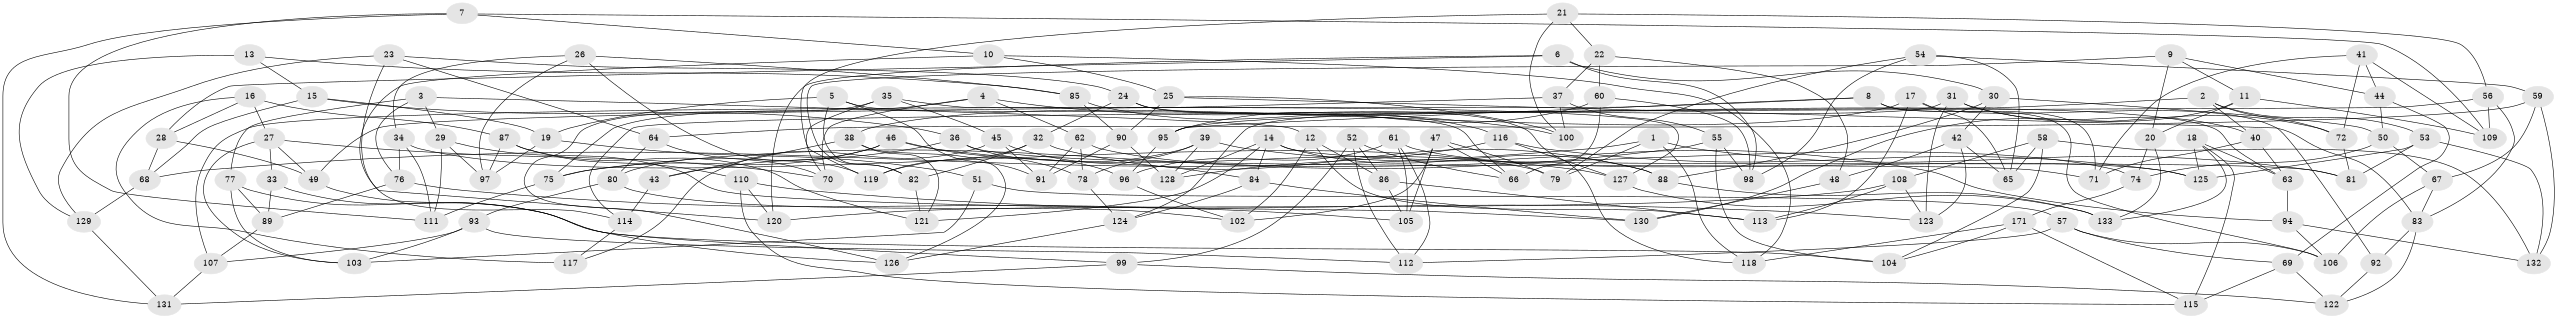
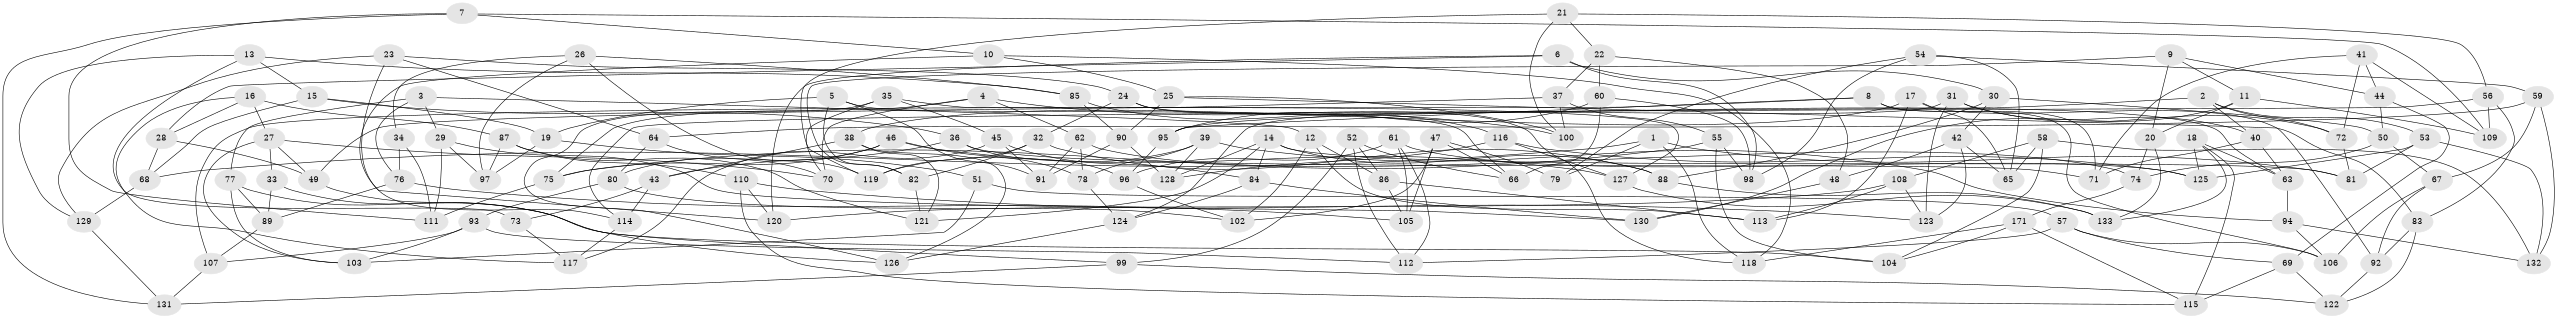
edge "34" -- "79": removed
edge "67" -- "83": now "67" -- "92"
node "73": added
